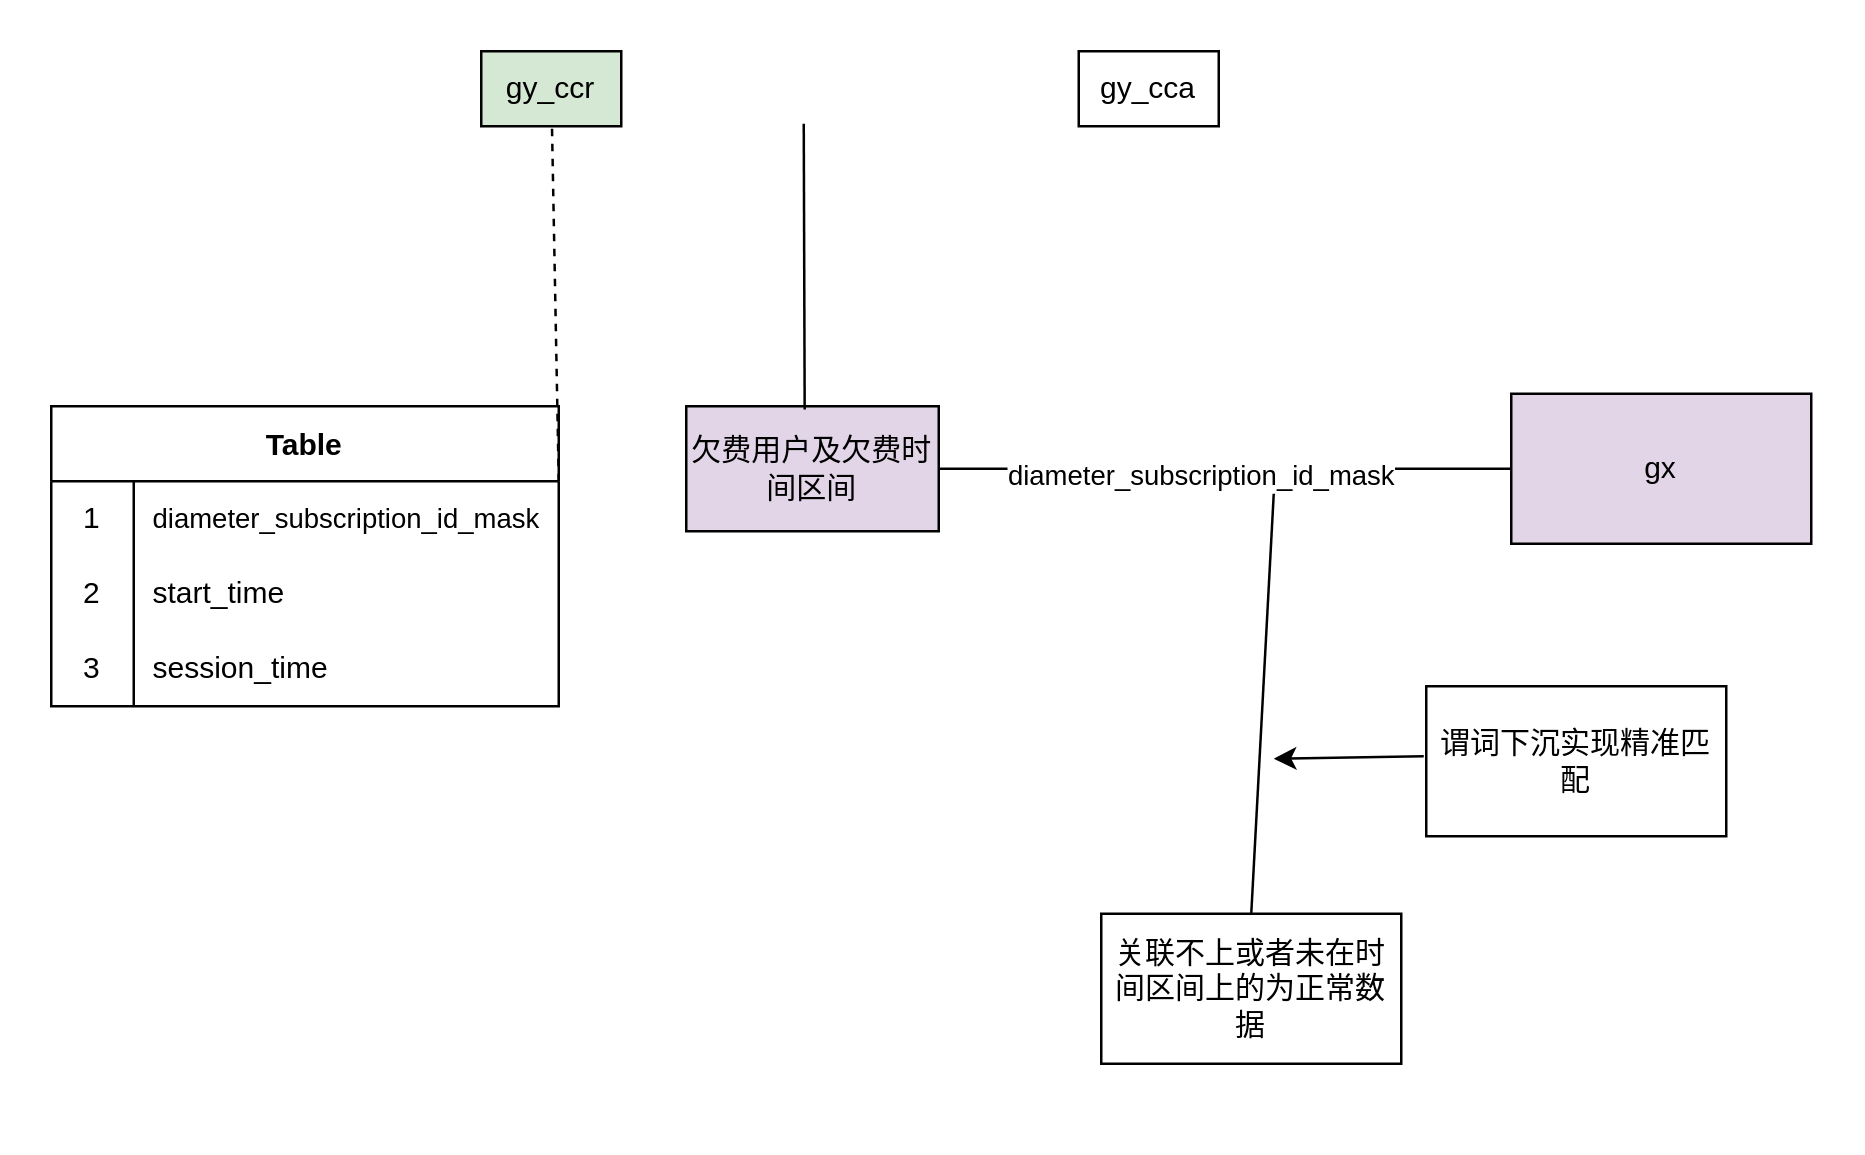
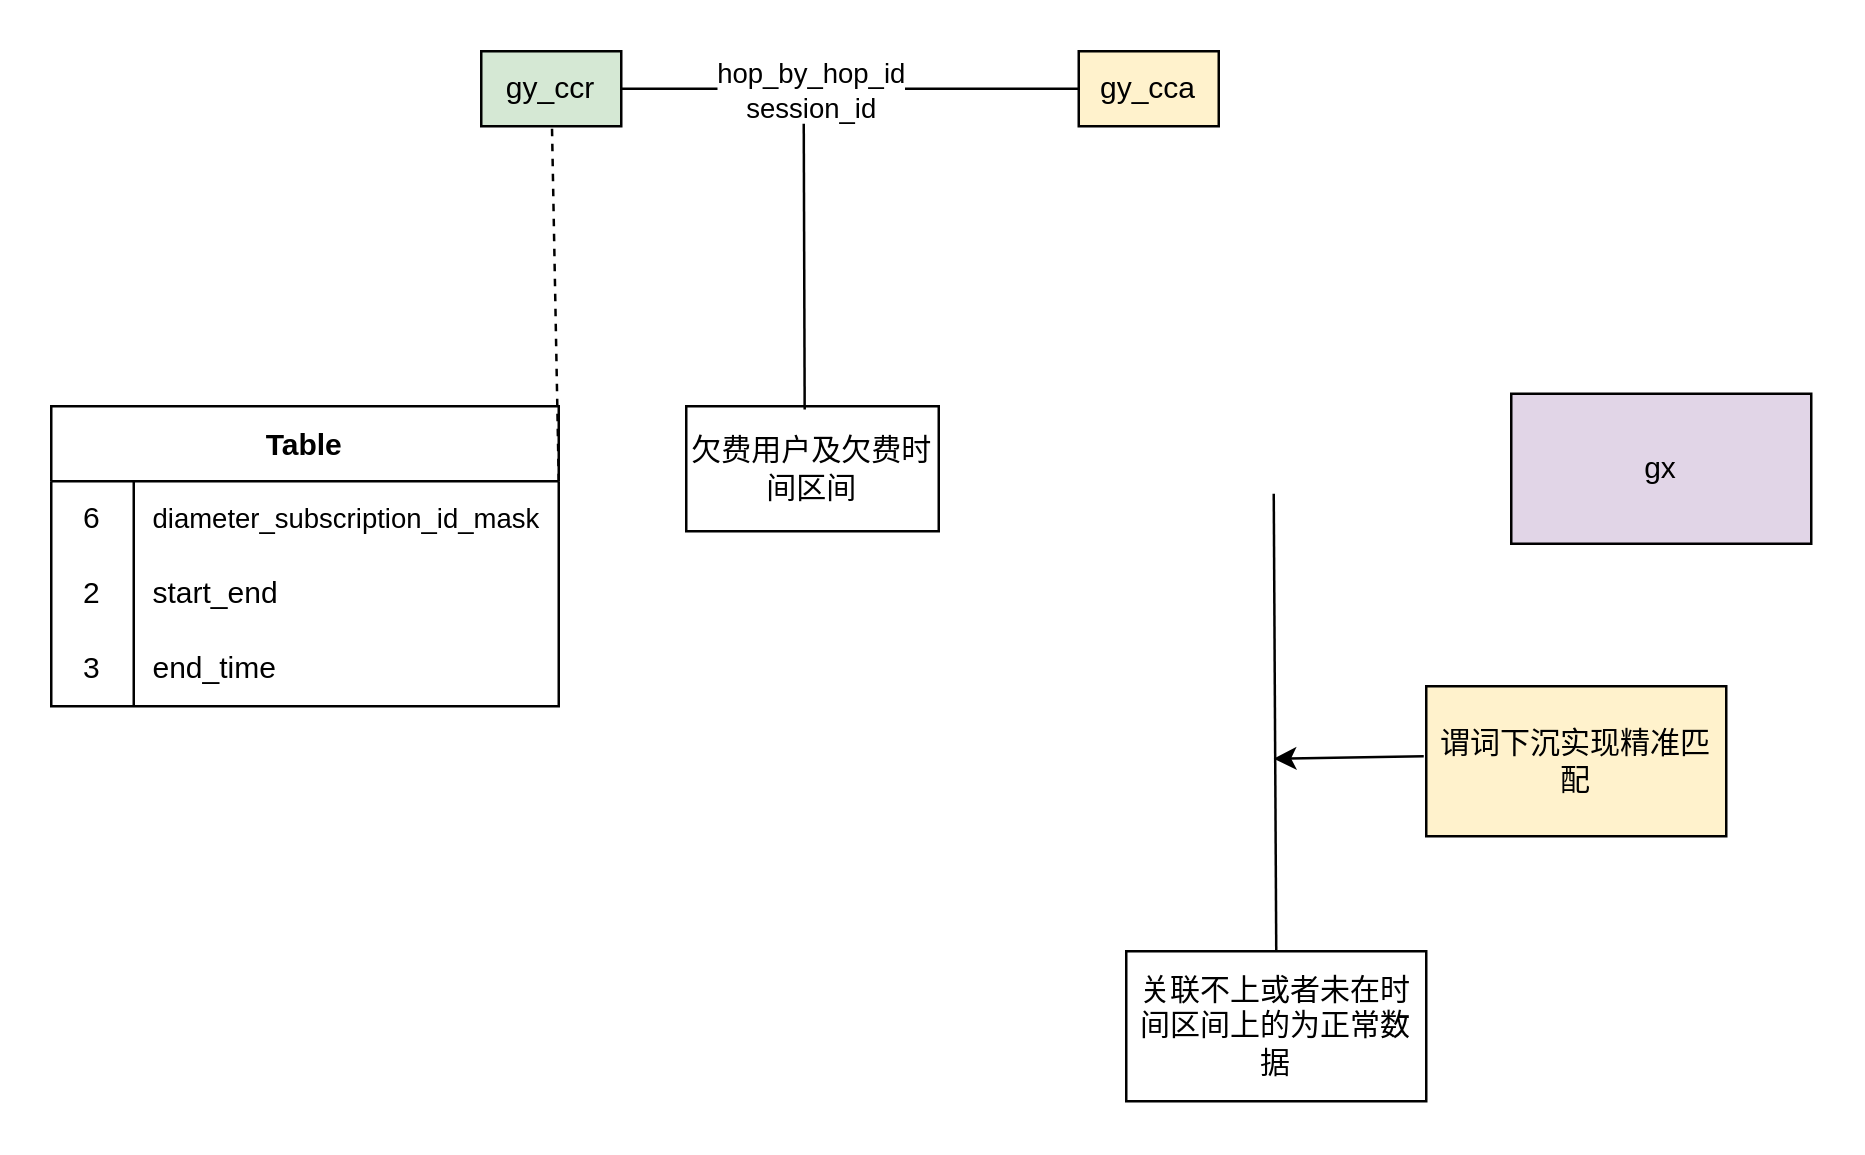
edge "gy_ccr" -- "gy_cca": added, label "hop_by_hop_id session_id"
node "gy_cca": fillcolor #ffffff -> #fff2cc
node "欠费用户及欠费时间区间": fillcolor #e1d5e7 -> #ffffff
edge "欠费用户及欠费时间区间" -- "gx": removed, label "diameter_subscription_id_mask"
node "1": label "1" -> "6"
node "start_time": label "start_time" -> "start_end"
node "session_time": label "session_time" -> "end_time"
node "谓词下沉实现精准匹配": fillcolor #ffffff -> #fff2cc
node "关联不上或者未在时间区间上的为正常数据": moved (1251, 989) -> (1276, 1026)
